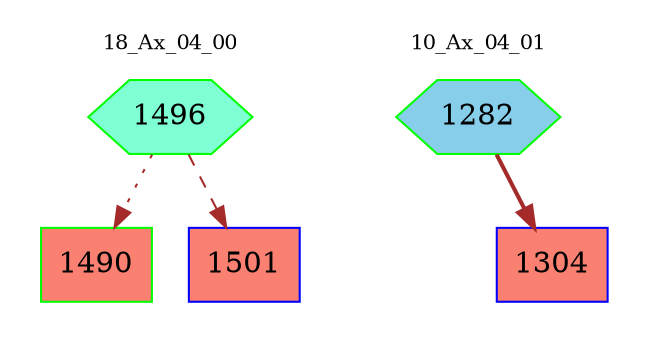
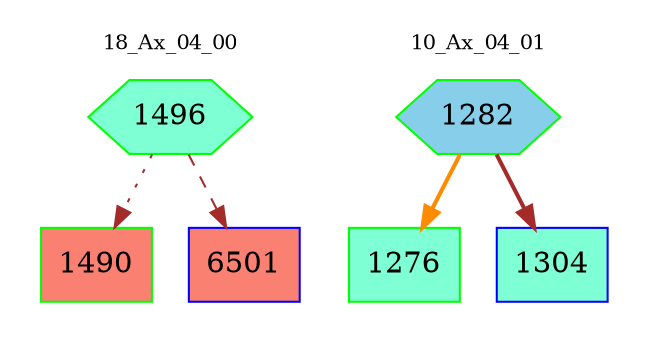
node "1501": label "1501" -> "6501"
node "1276": added
node "1304": fillcolor salmon -> aquamarine
